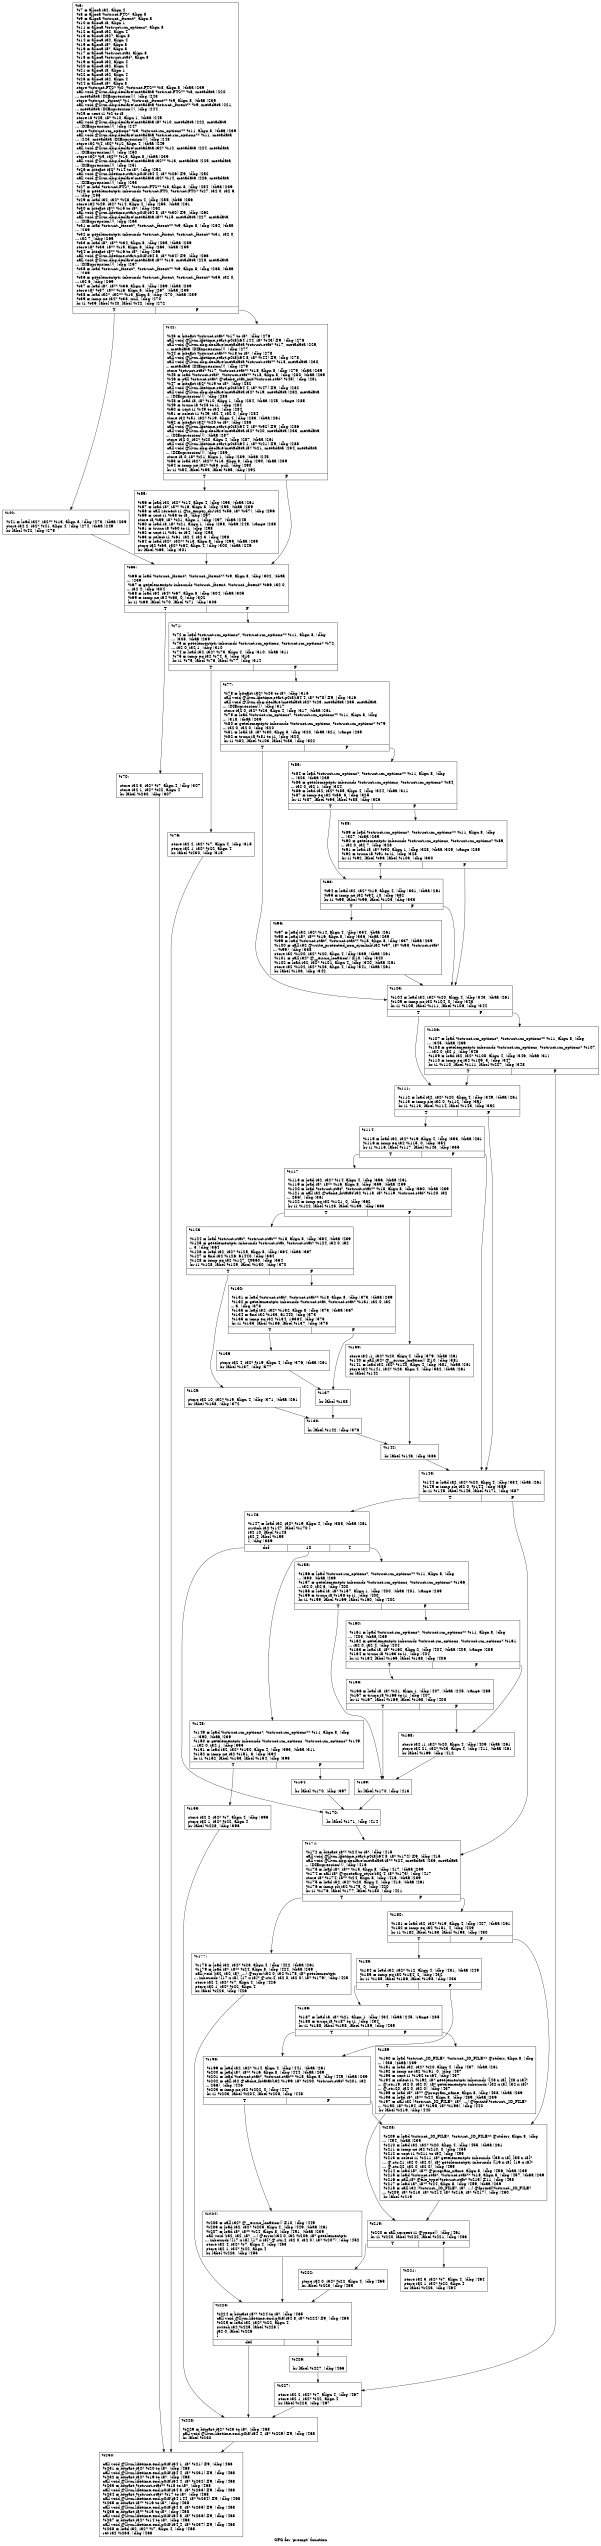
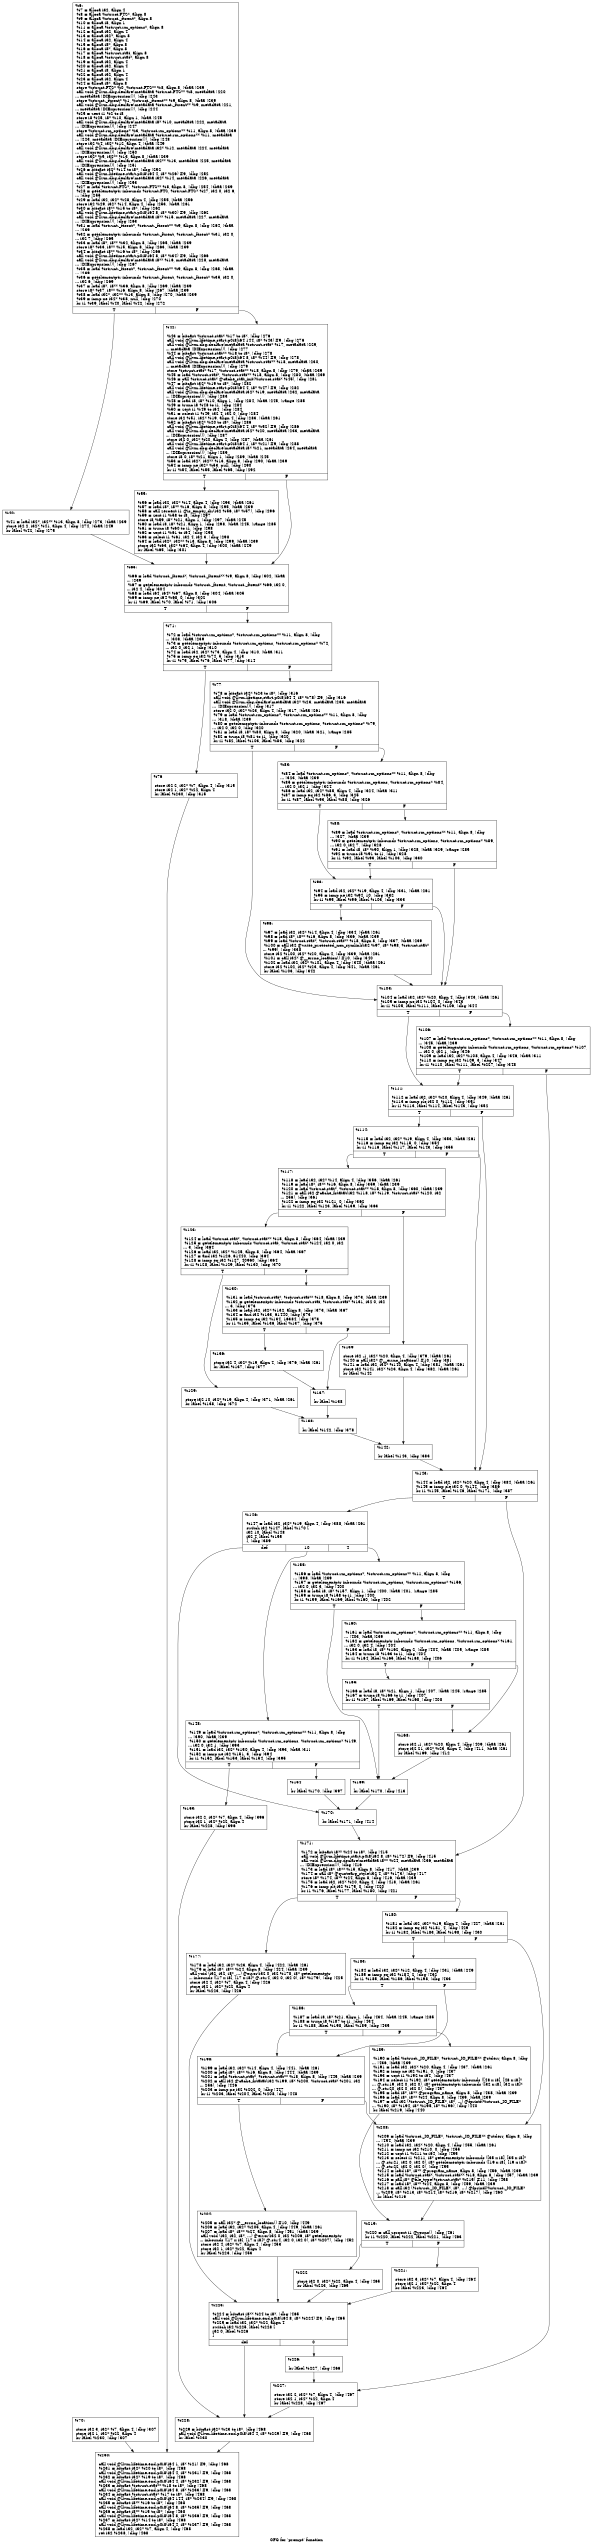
node "%42:": text "... !DIExpression()), !tbaa !287" -> "... !DIExpression()), !dbg !287"
edge "%65:" -> "%70:": removed
edge "%221:" -> "%223:": added
